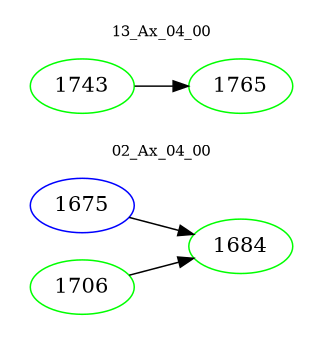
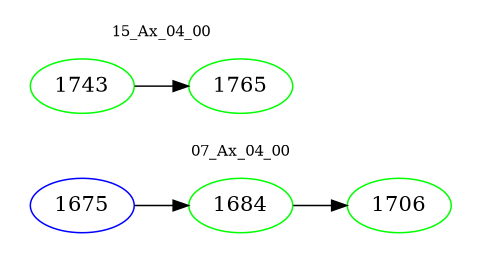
cluster "13_Ax_04_00": label "13_Ax_04_00" -> "15_Ax_04_00"
cluster "02_Ax_04_00": label "02_Ax_04_00" -> "07_Ax_04_00"
edge "1706" -> "1684": reversed
